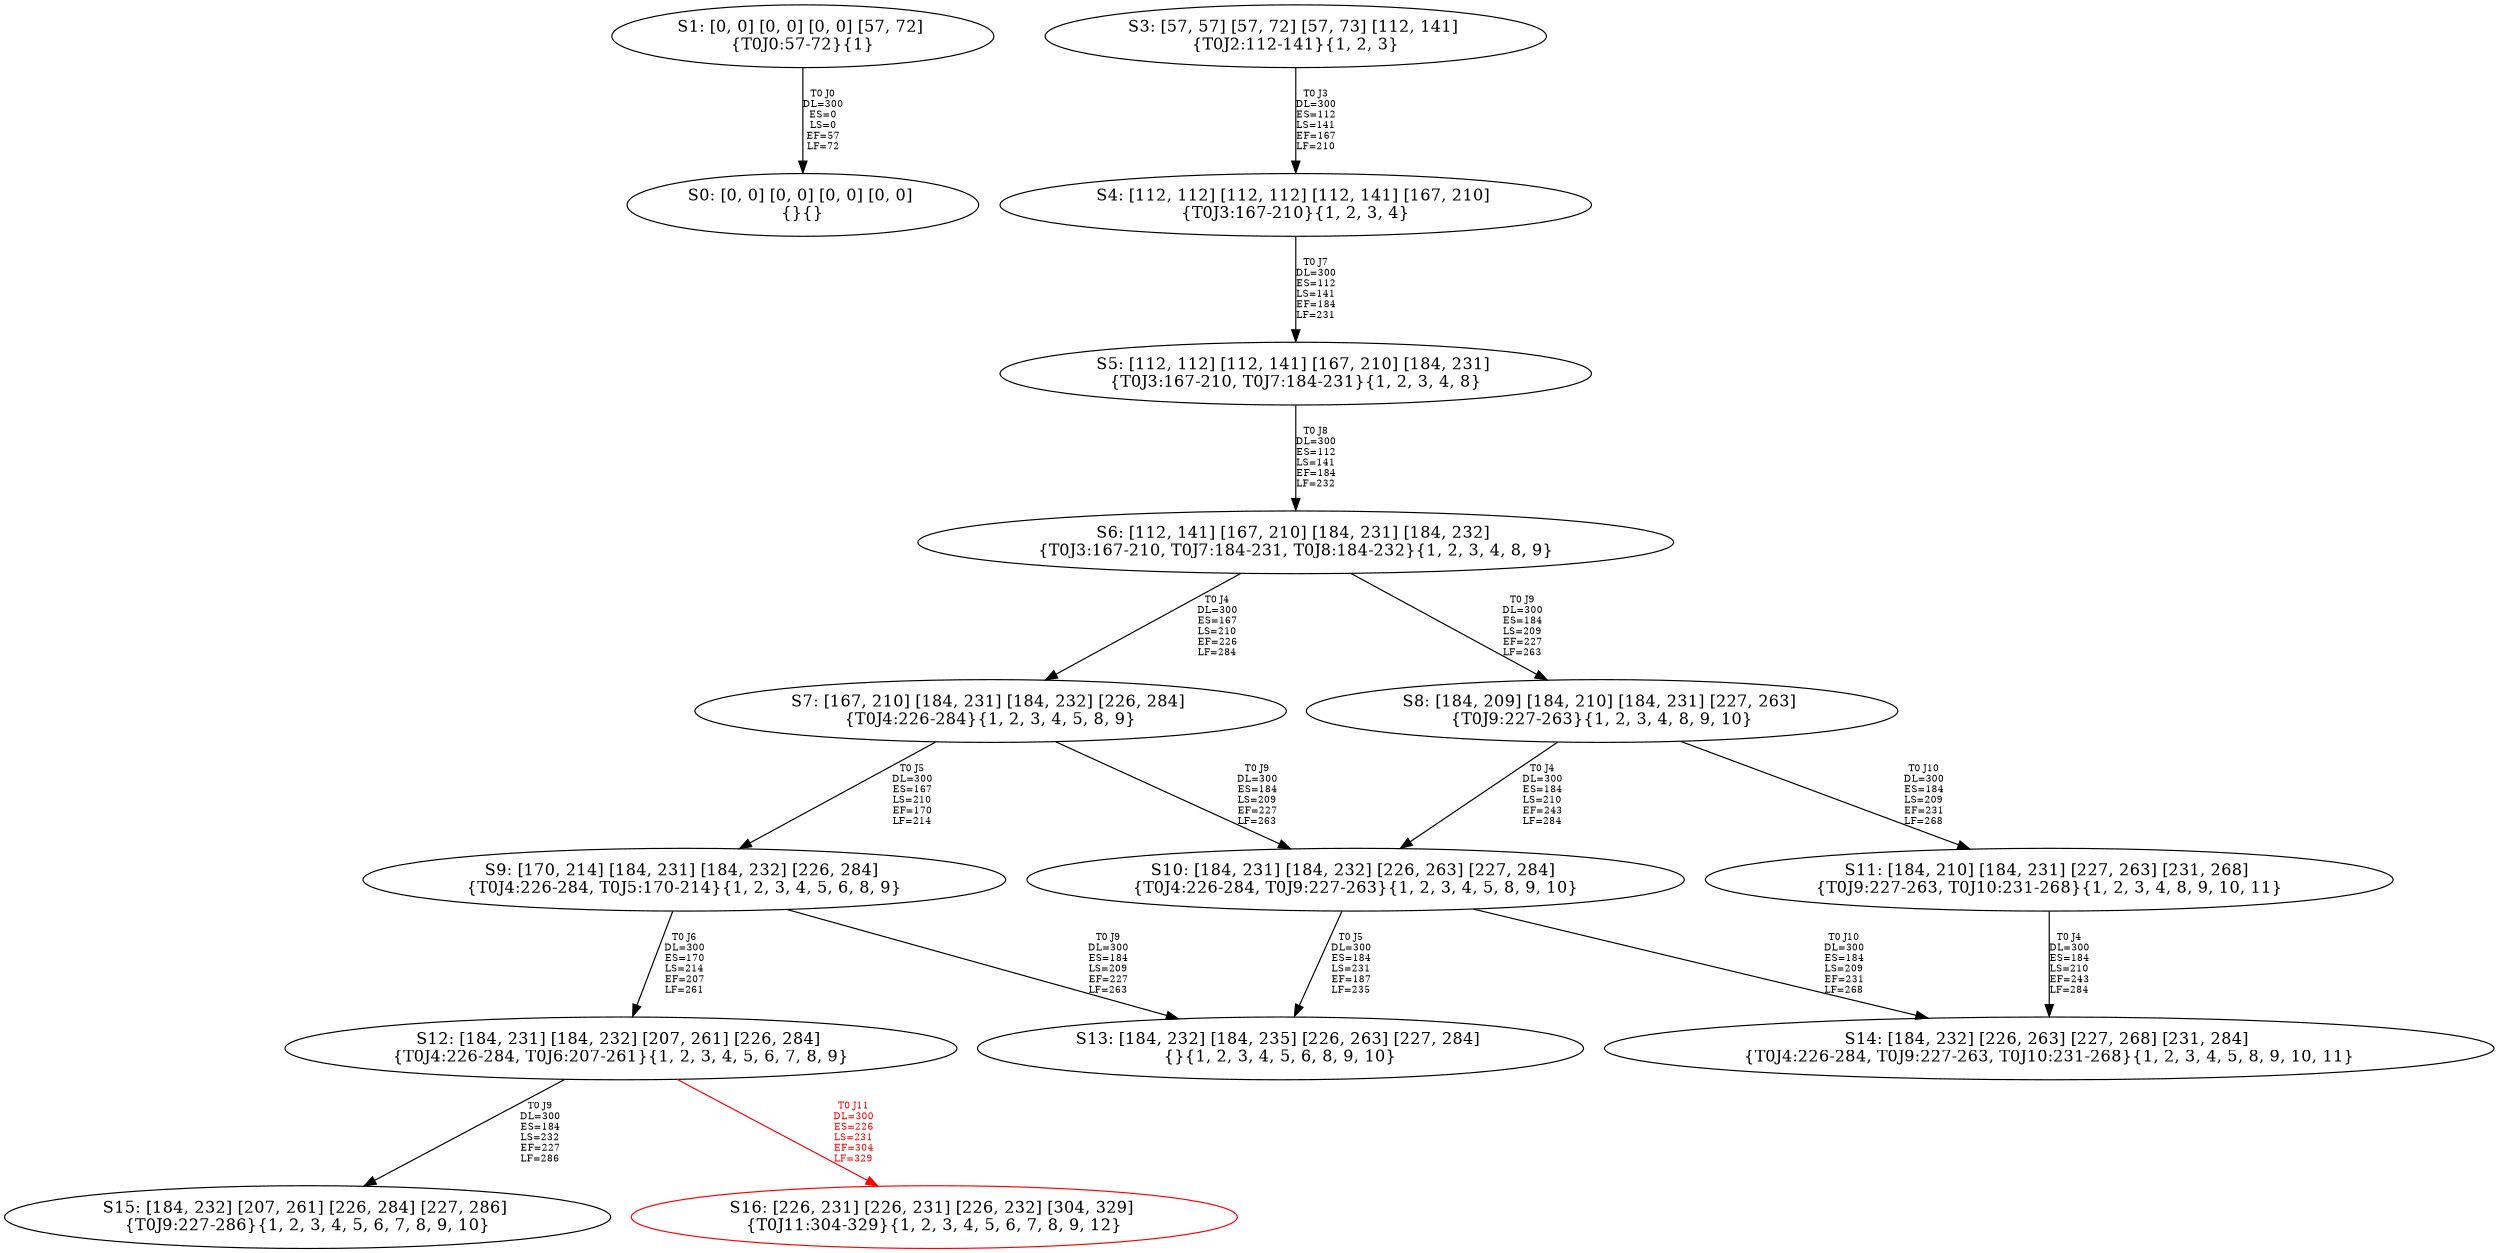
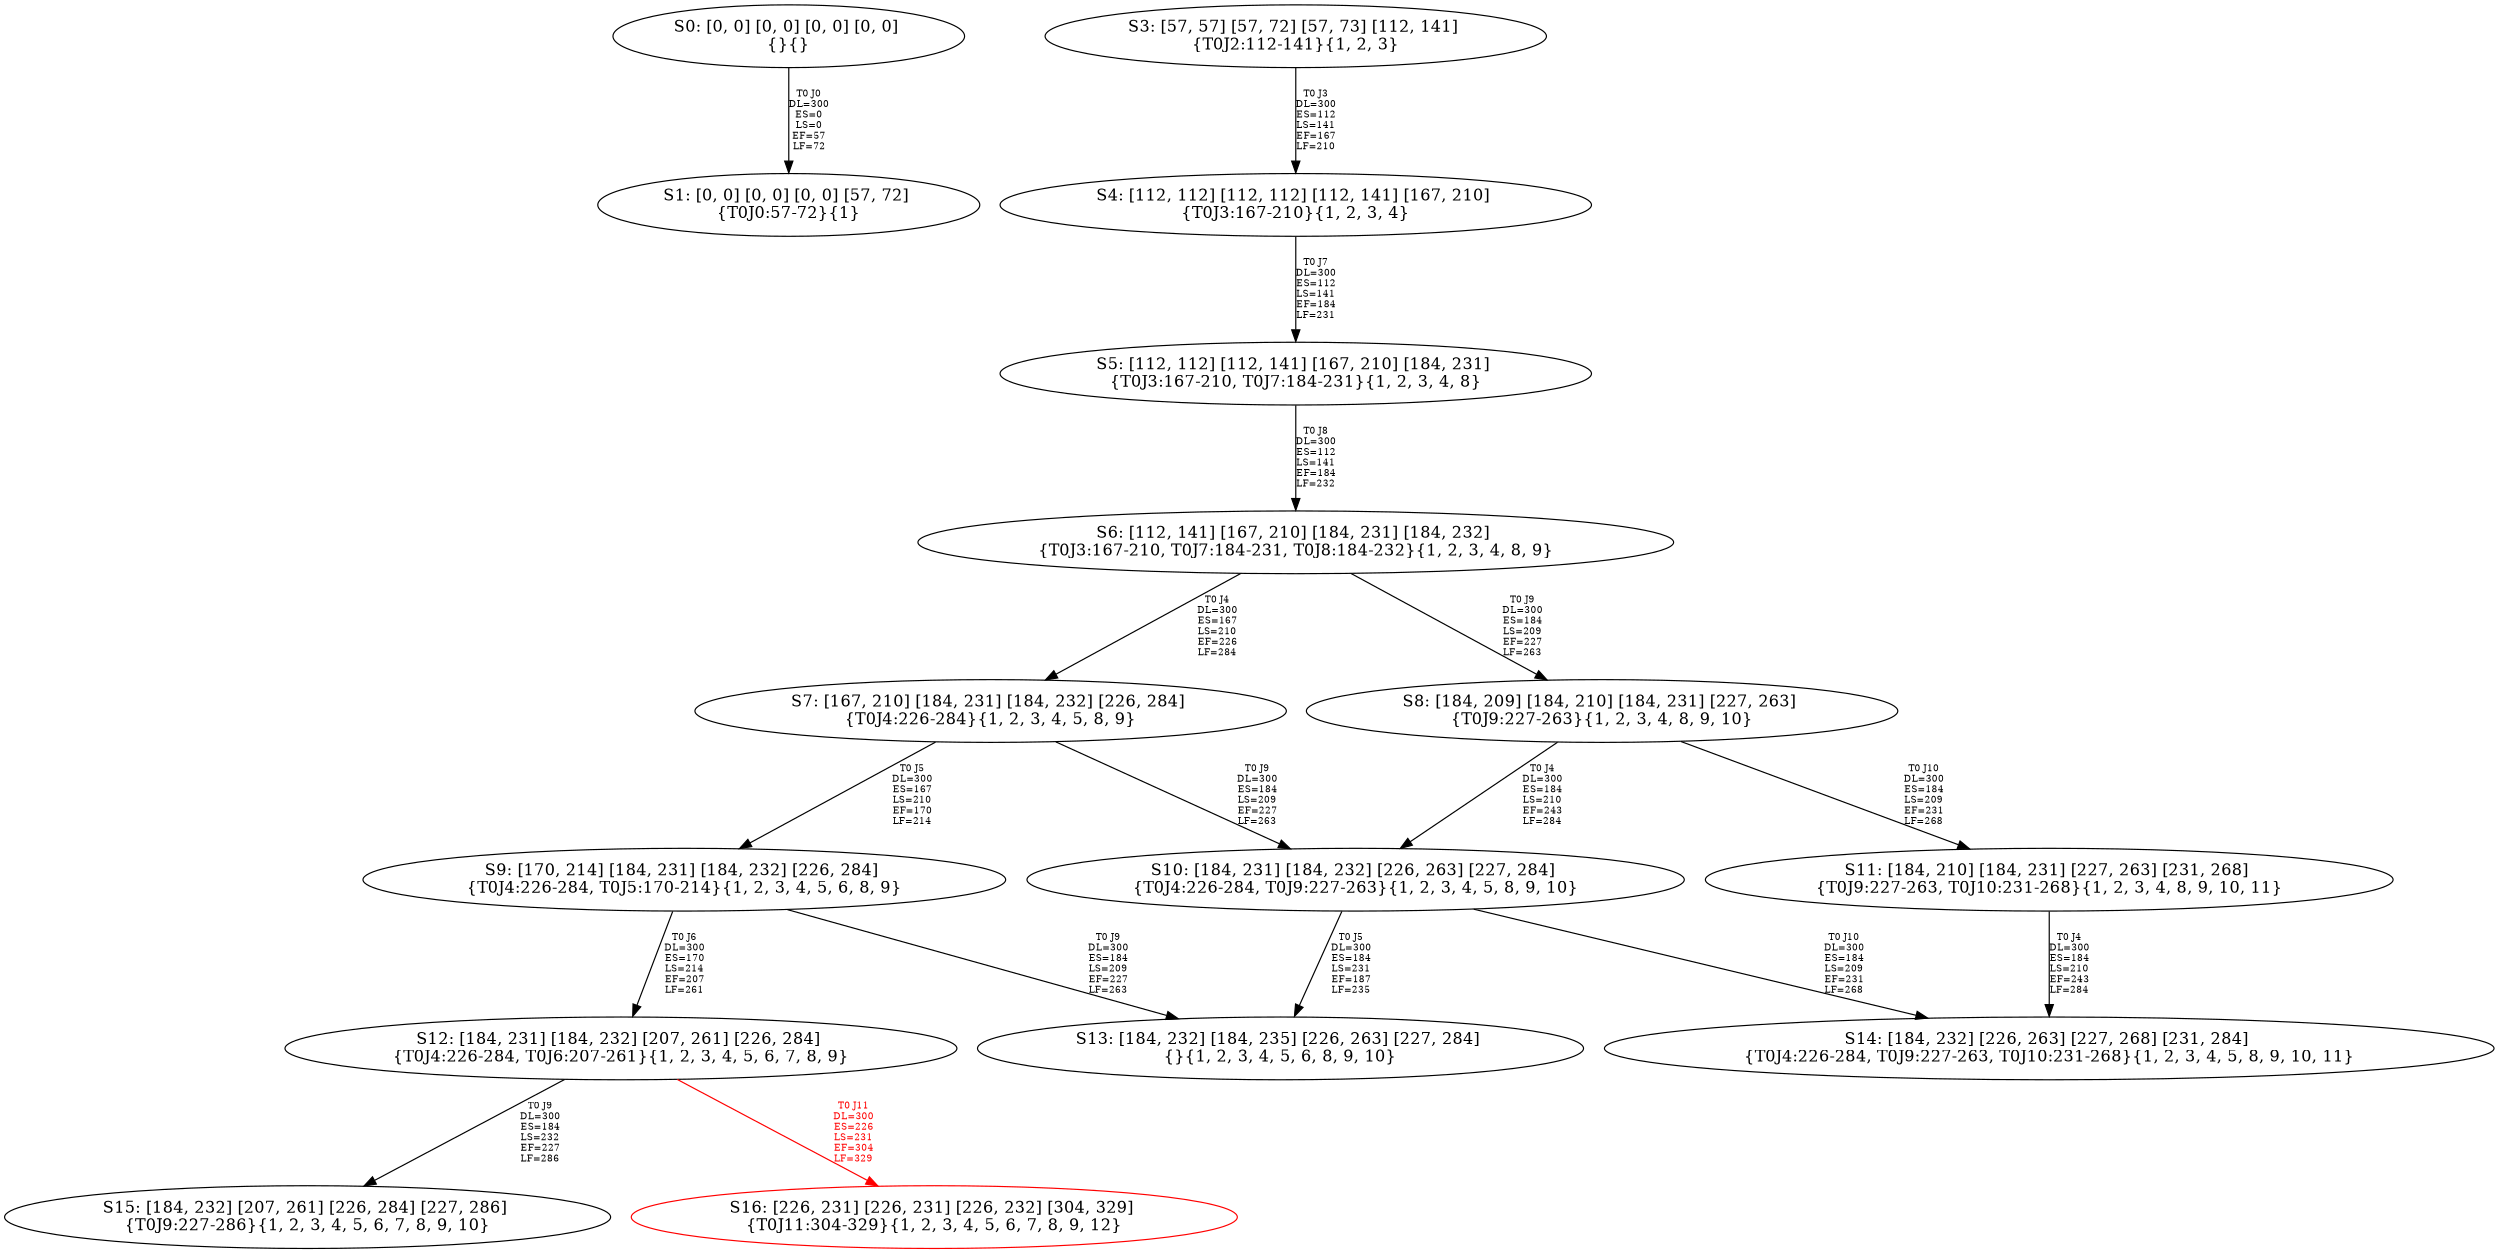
edge "S1: [0, 0] [0, 0] [0, 0] [57, 72] {T0J0:57-72}{1}" -> "S0: [0, 0] [0, 0] [0, 0] [0, 0] {}{}": reversed
